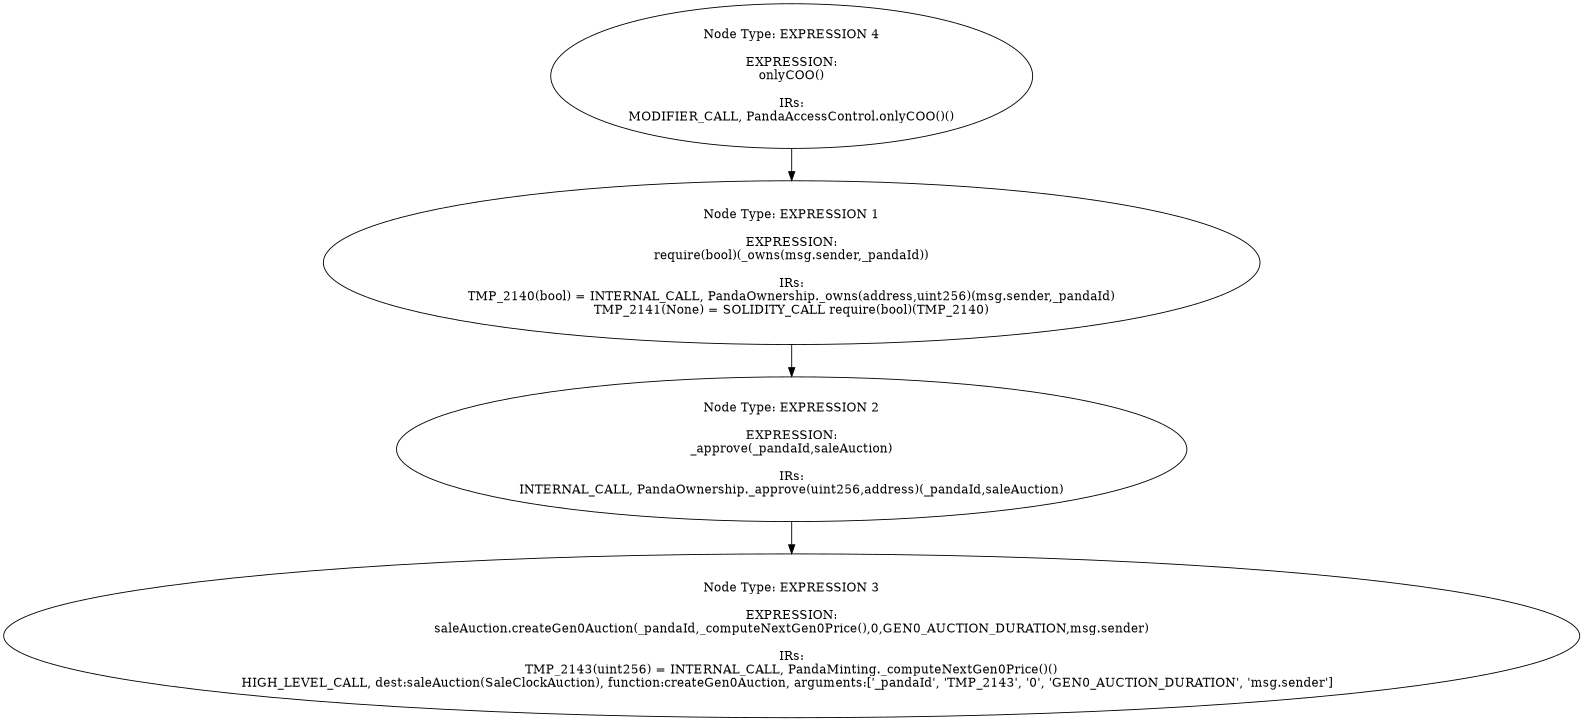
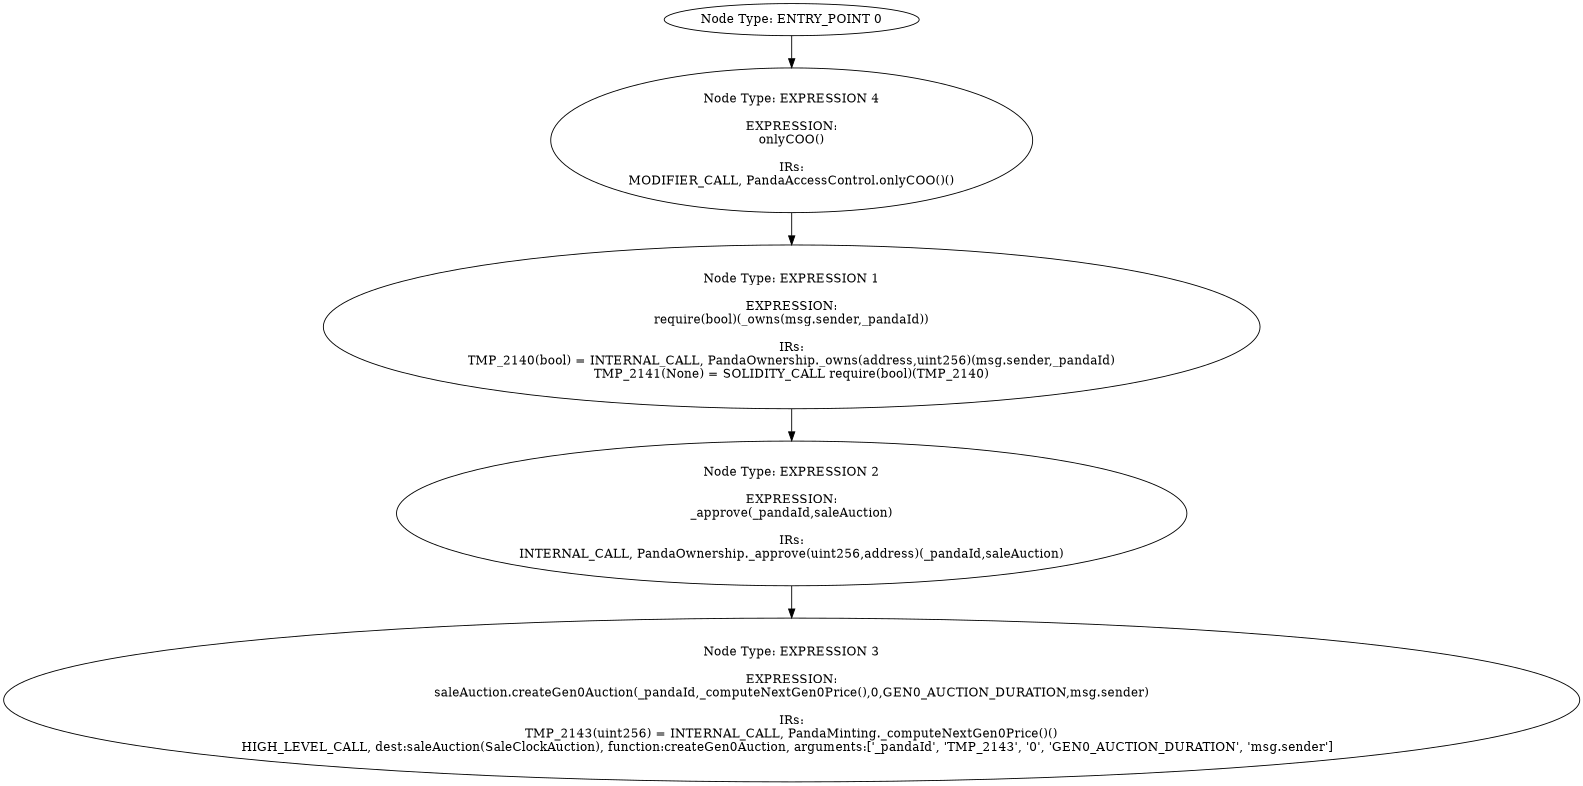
node "Node Type: ENTRY_POINT 0": added
